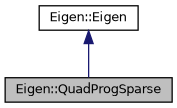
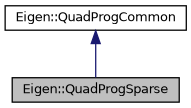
node "Eigen::Eigen": label "Eigen::Eigen" -> "Eigen::QuadProgCommon"
